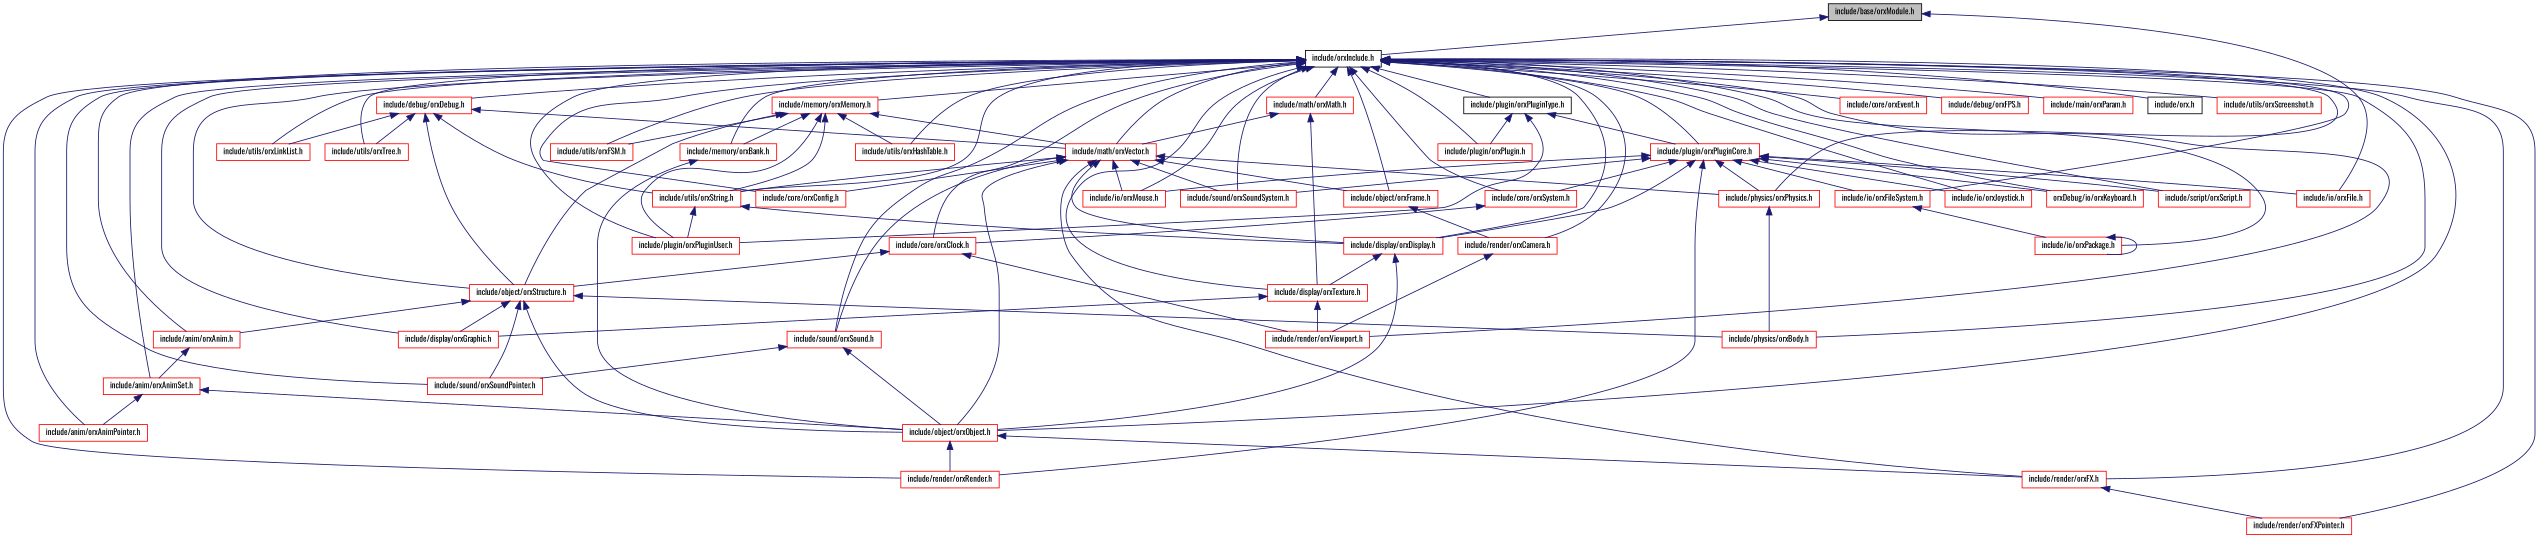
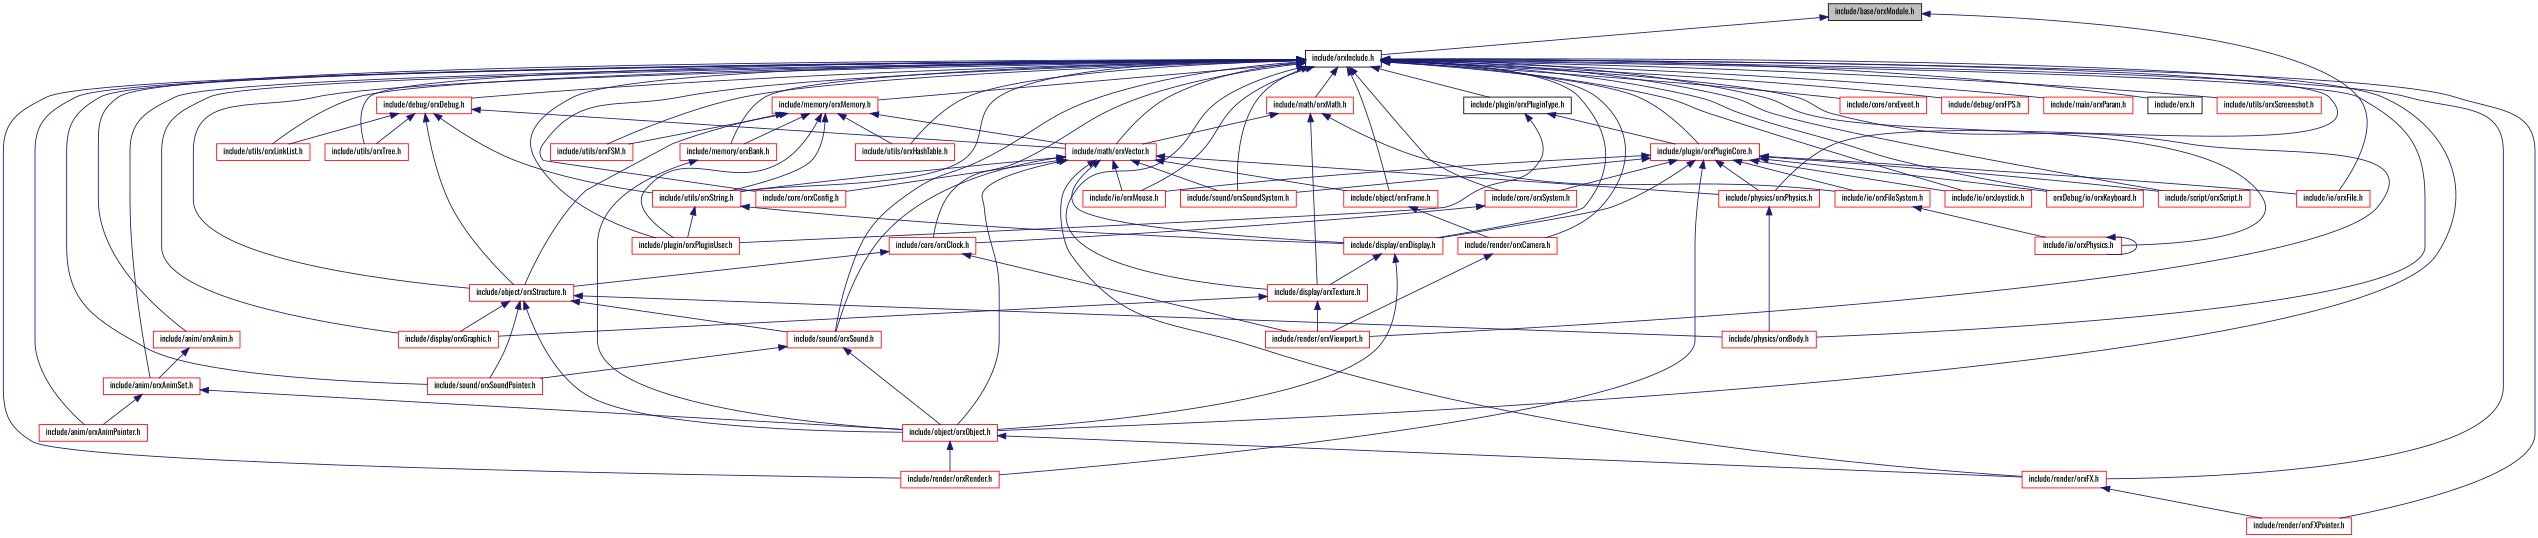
edge "include/io/orxFileSystem.h" -> "include/orxInclude.h": now "include/io/orxFileSystem.h" -> "include/math/orxMath.h"
node "include/plugin/orxPlugin.h": removed
node "include/io/orxPackage.h": label "include/io/orxPackage.h" -> "include/io/orxPhysics.h"
edge "include/anim/orxAnim.h" -> "include/object/orxStructure.h": now "include/sound/orxSound.h" -> "include/object/orxStructure.h"
